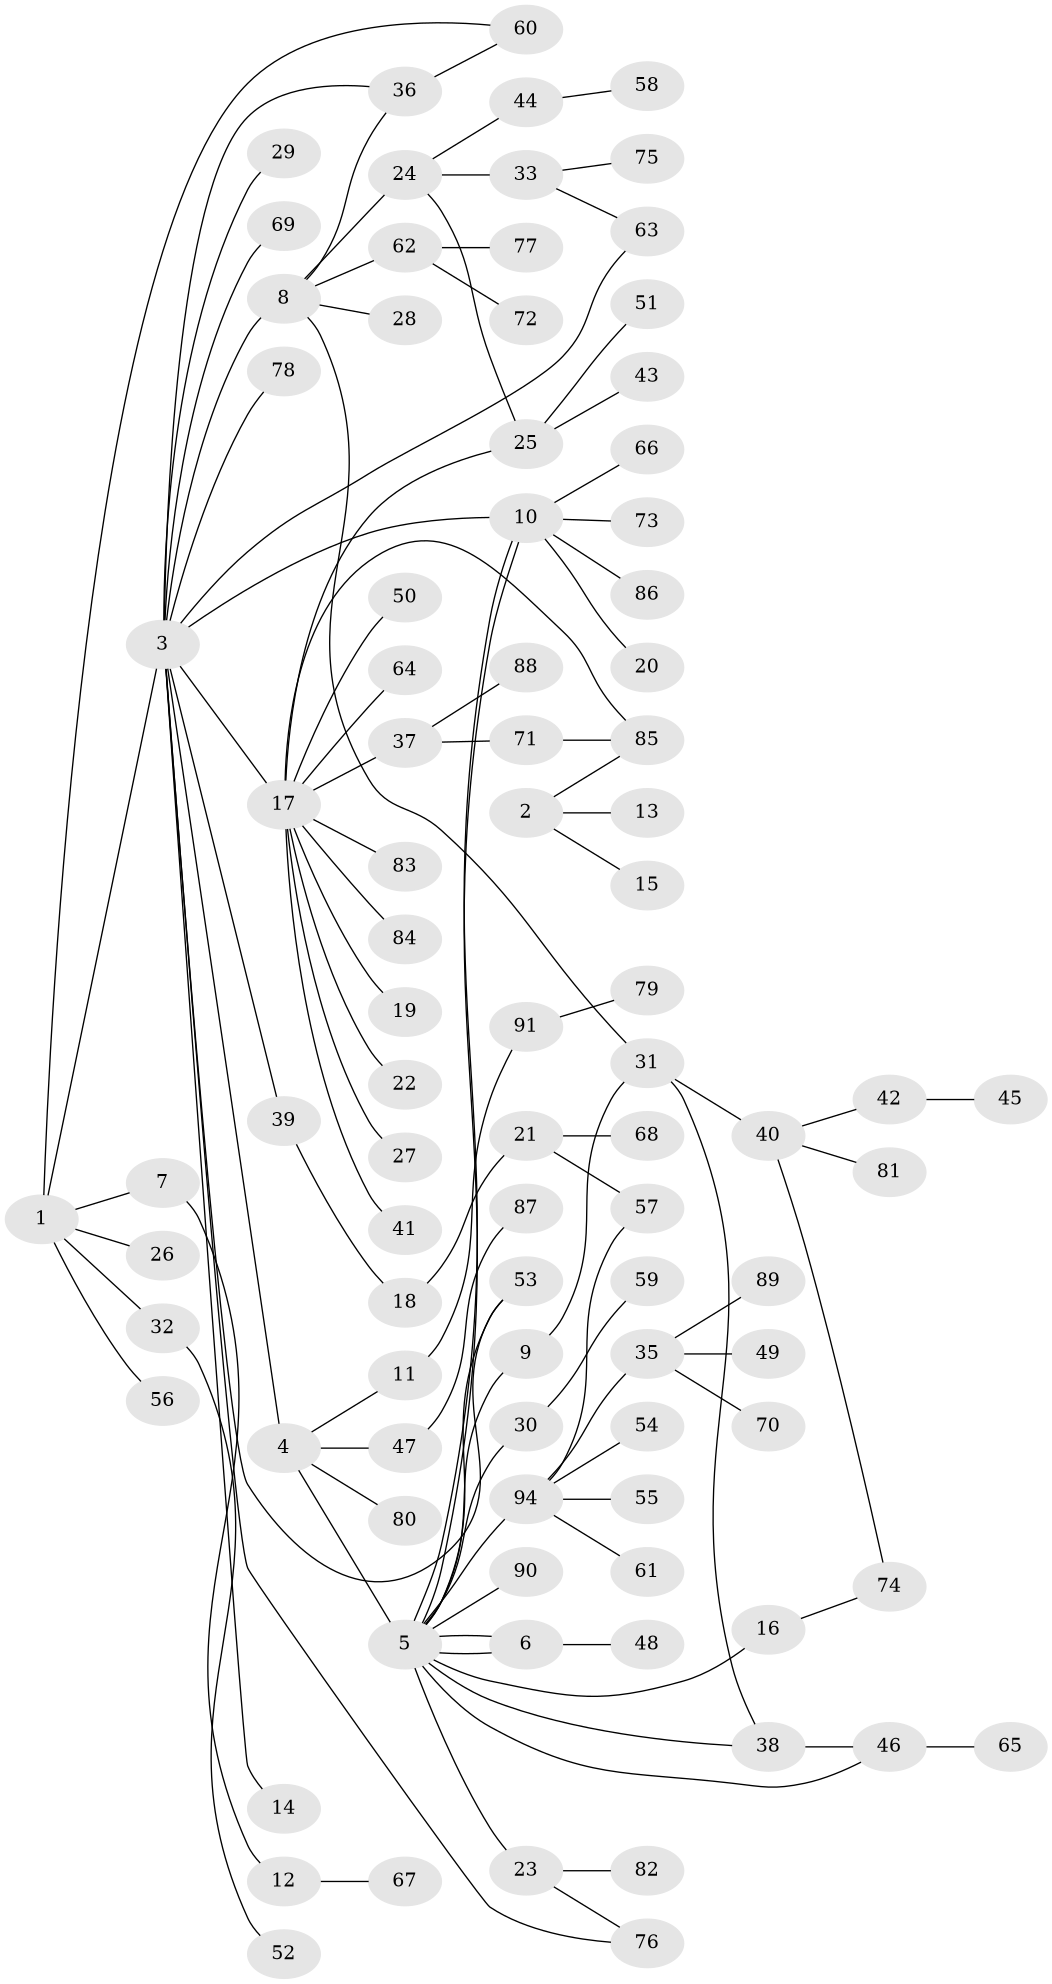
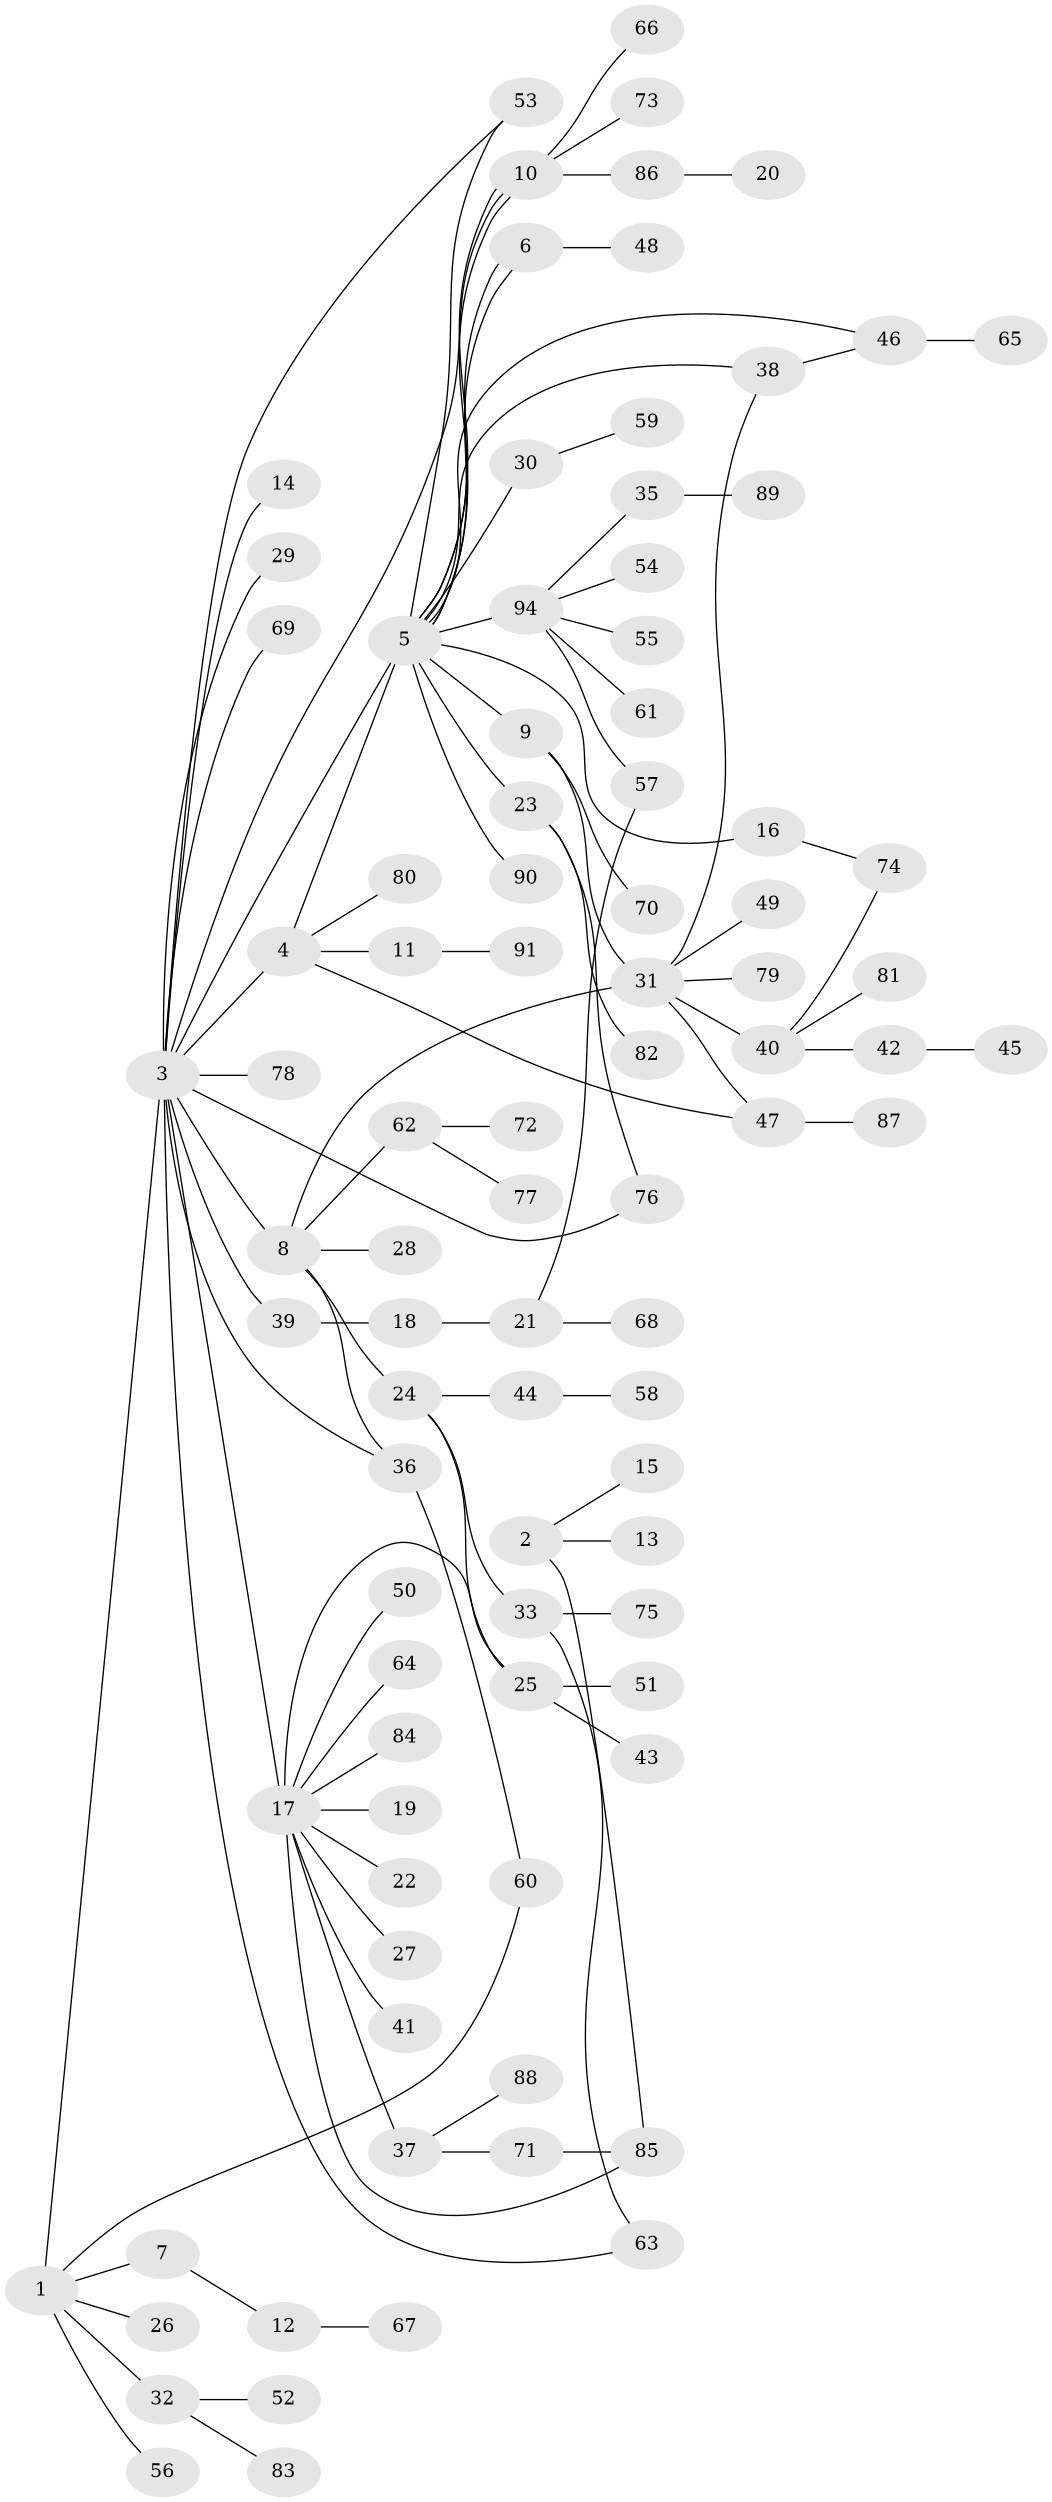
edge "10" -- "20": now "86" -- "20"
edge "17" -- "83": now "32" -- "83"
edge "5" -- "3": added
edge "79" -- "91": now "79" -- "31"
edge "31" -- "47": added
edge "35" -- "49": now "31" -- "49"
edge "35" -- "70": now "9" -- "70"
